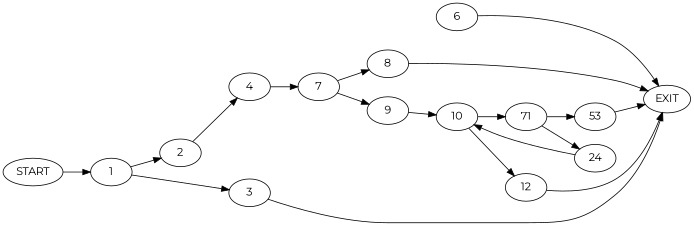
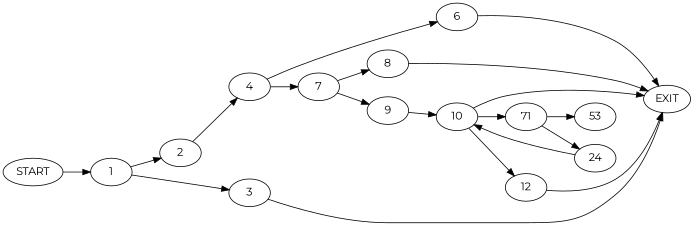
edge "4" -> "6": added
edge "53" -> "EXIT": now "10" -> "EXIT"
